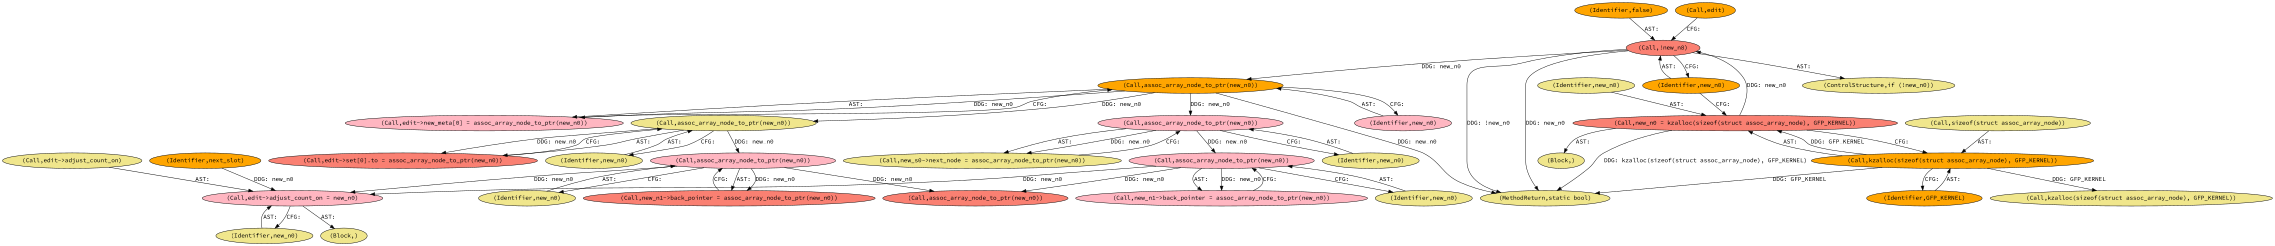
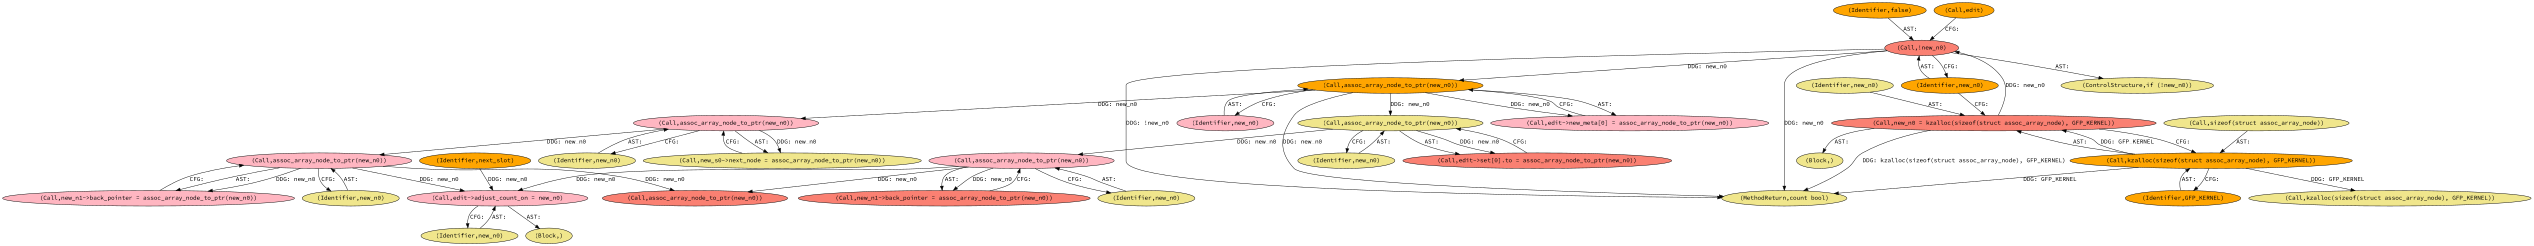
node "(Call,!new_n8)": label "(Call,!new_n8)" -> "(Call,!new_n0)"
node "(Call,edit->adjust_count_on)": removed
node "(MethodReturn,static bool)": label "(MethodReturn,static bool)" -> "(MethodReturn,count bool)"
